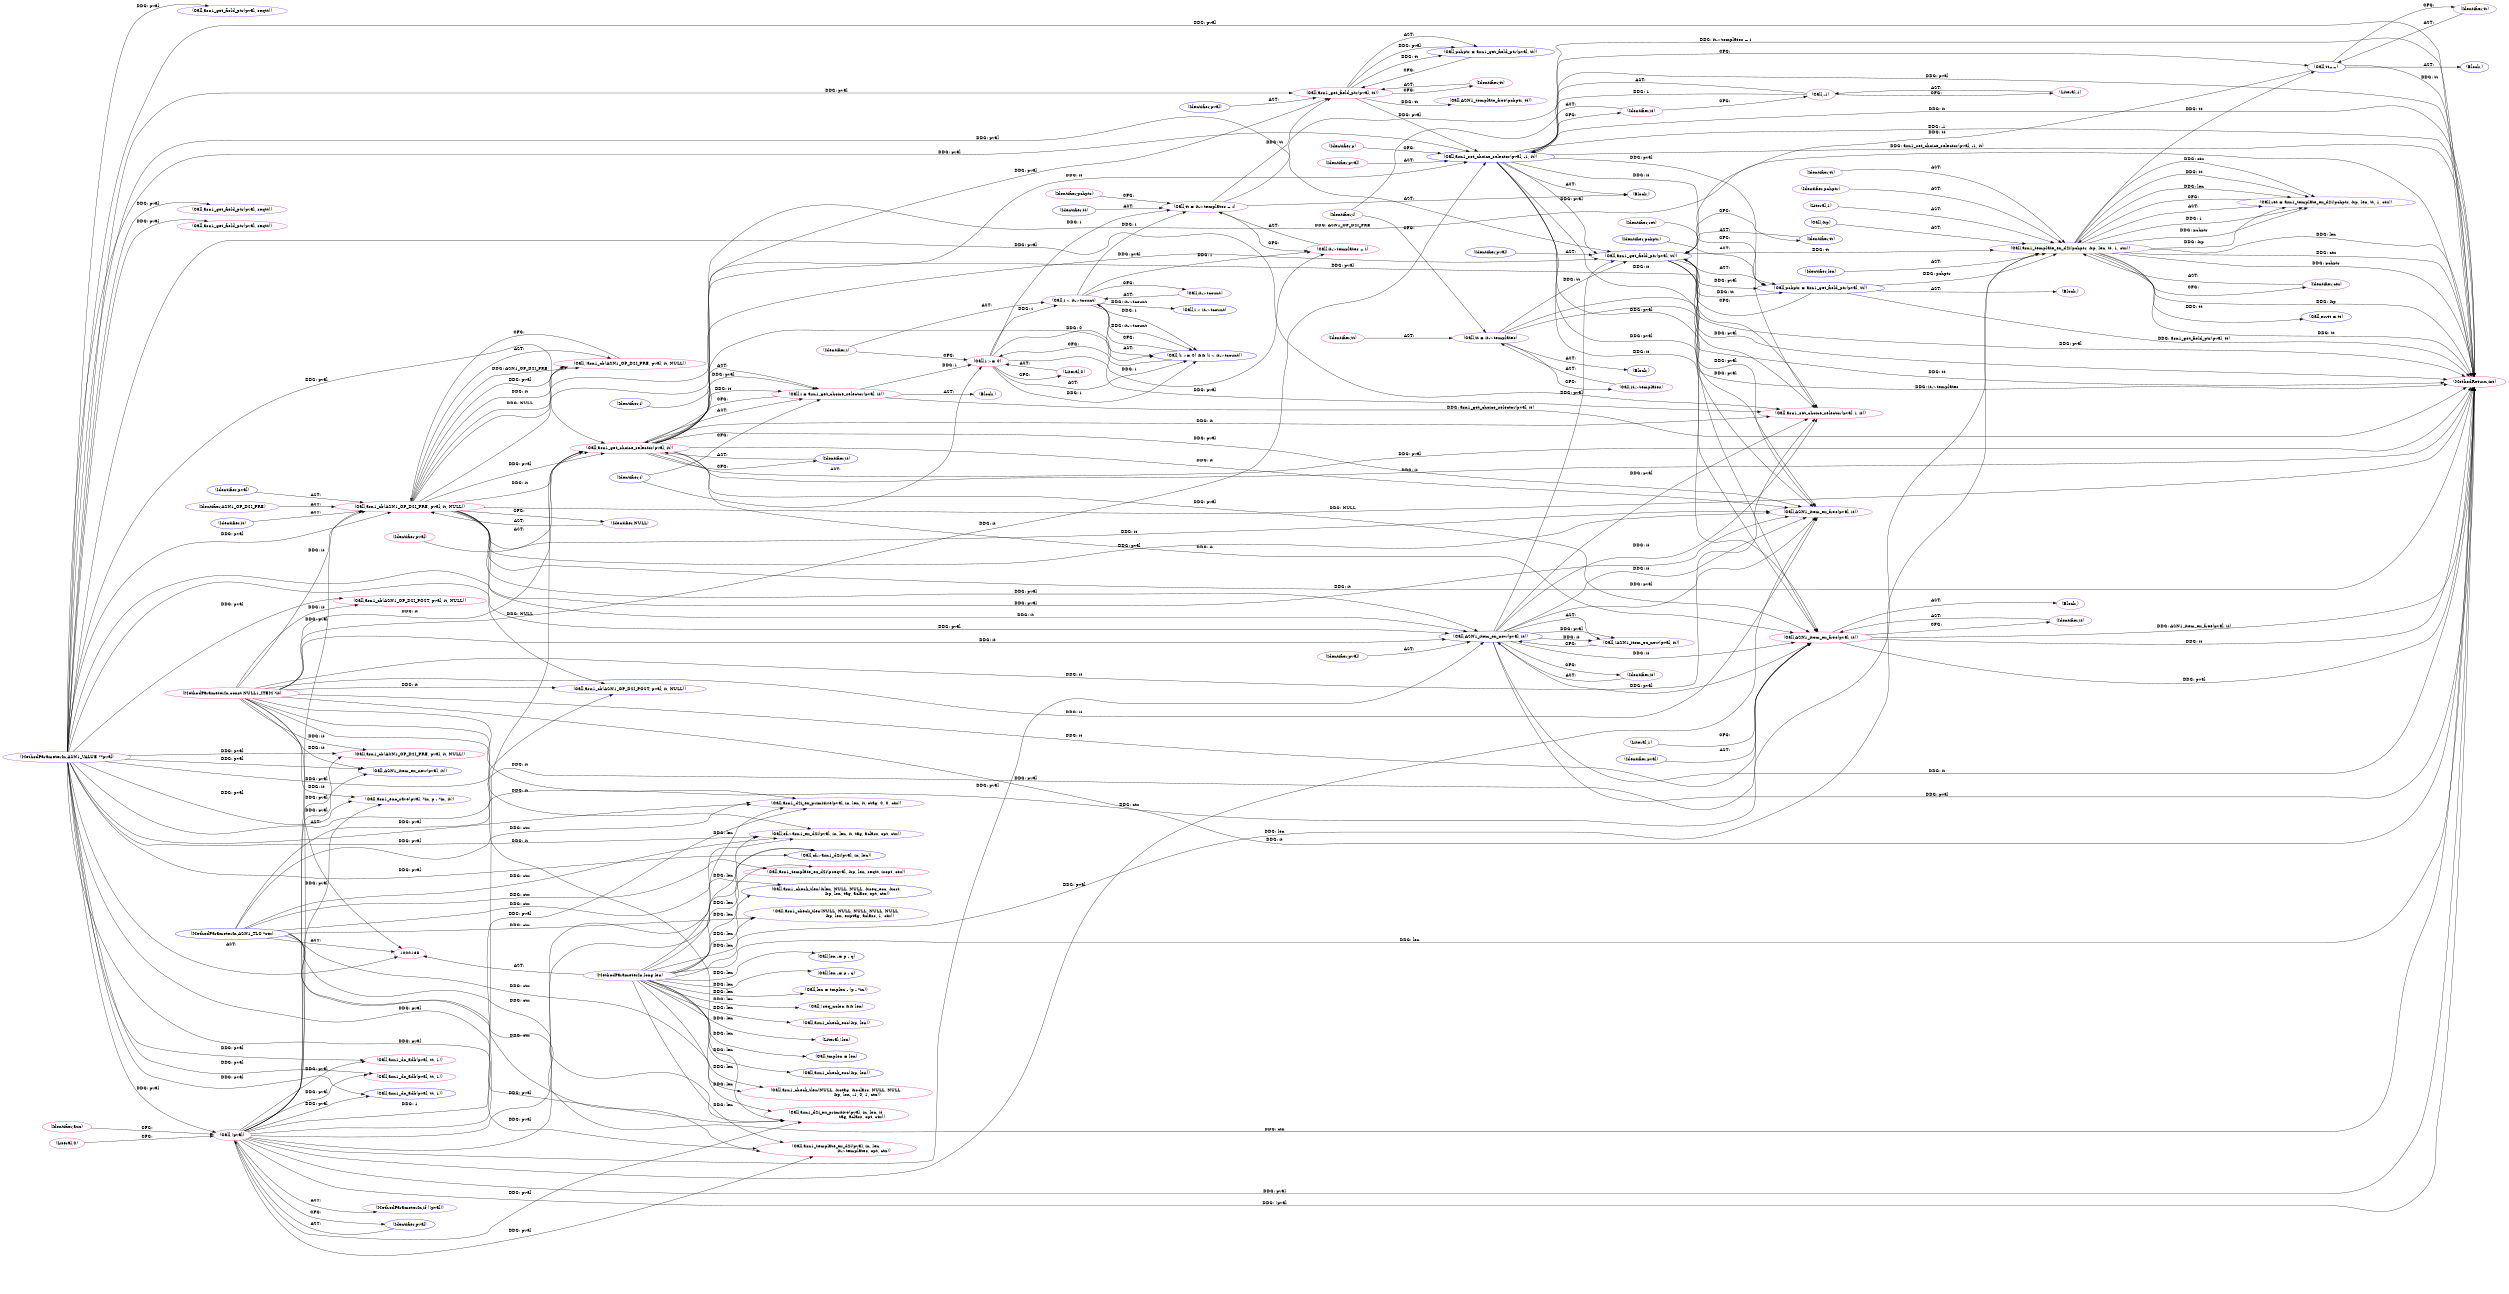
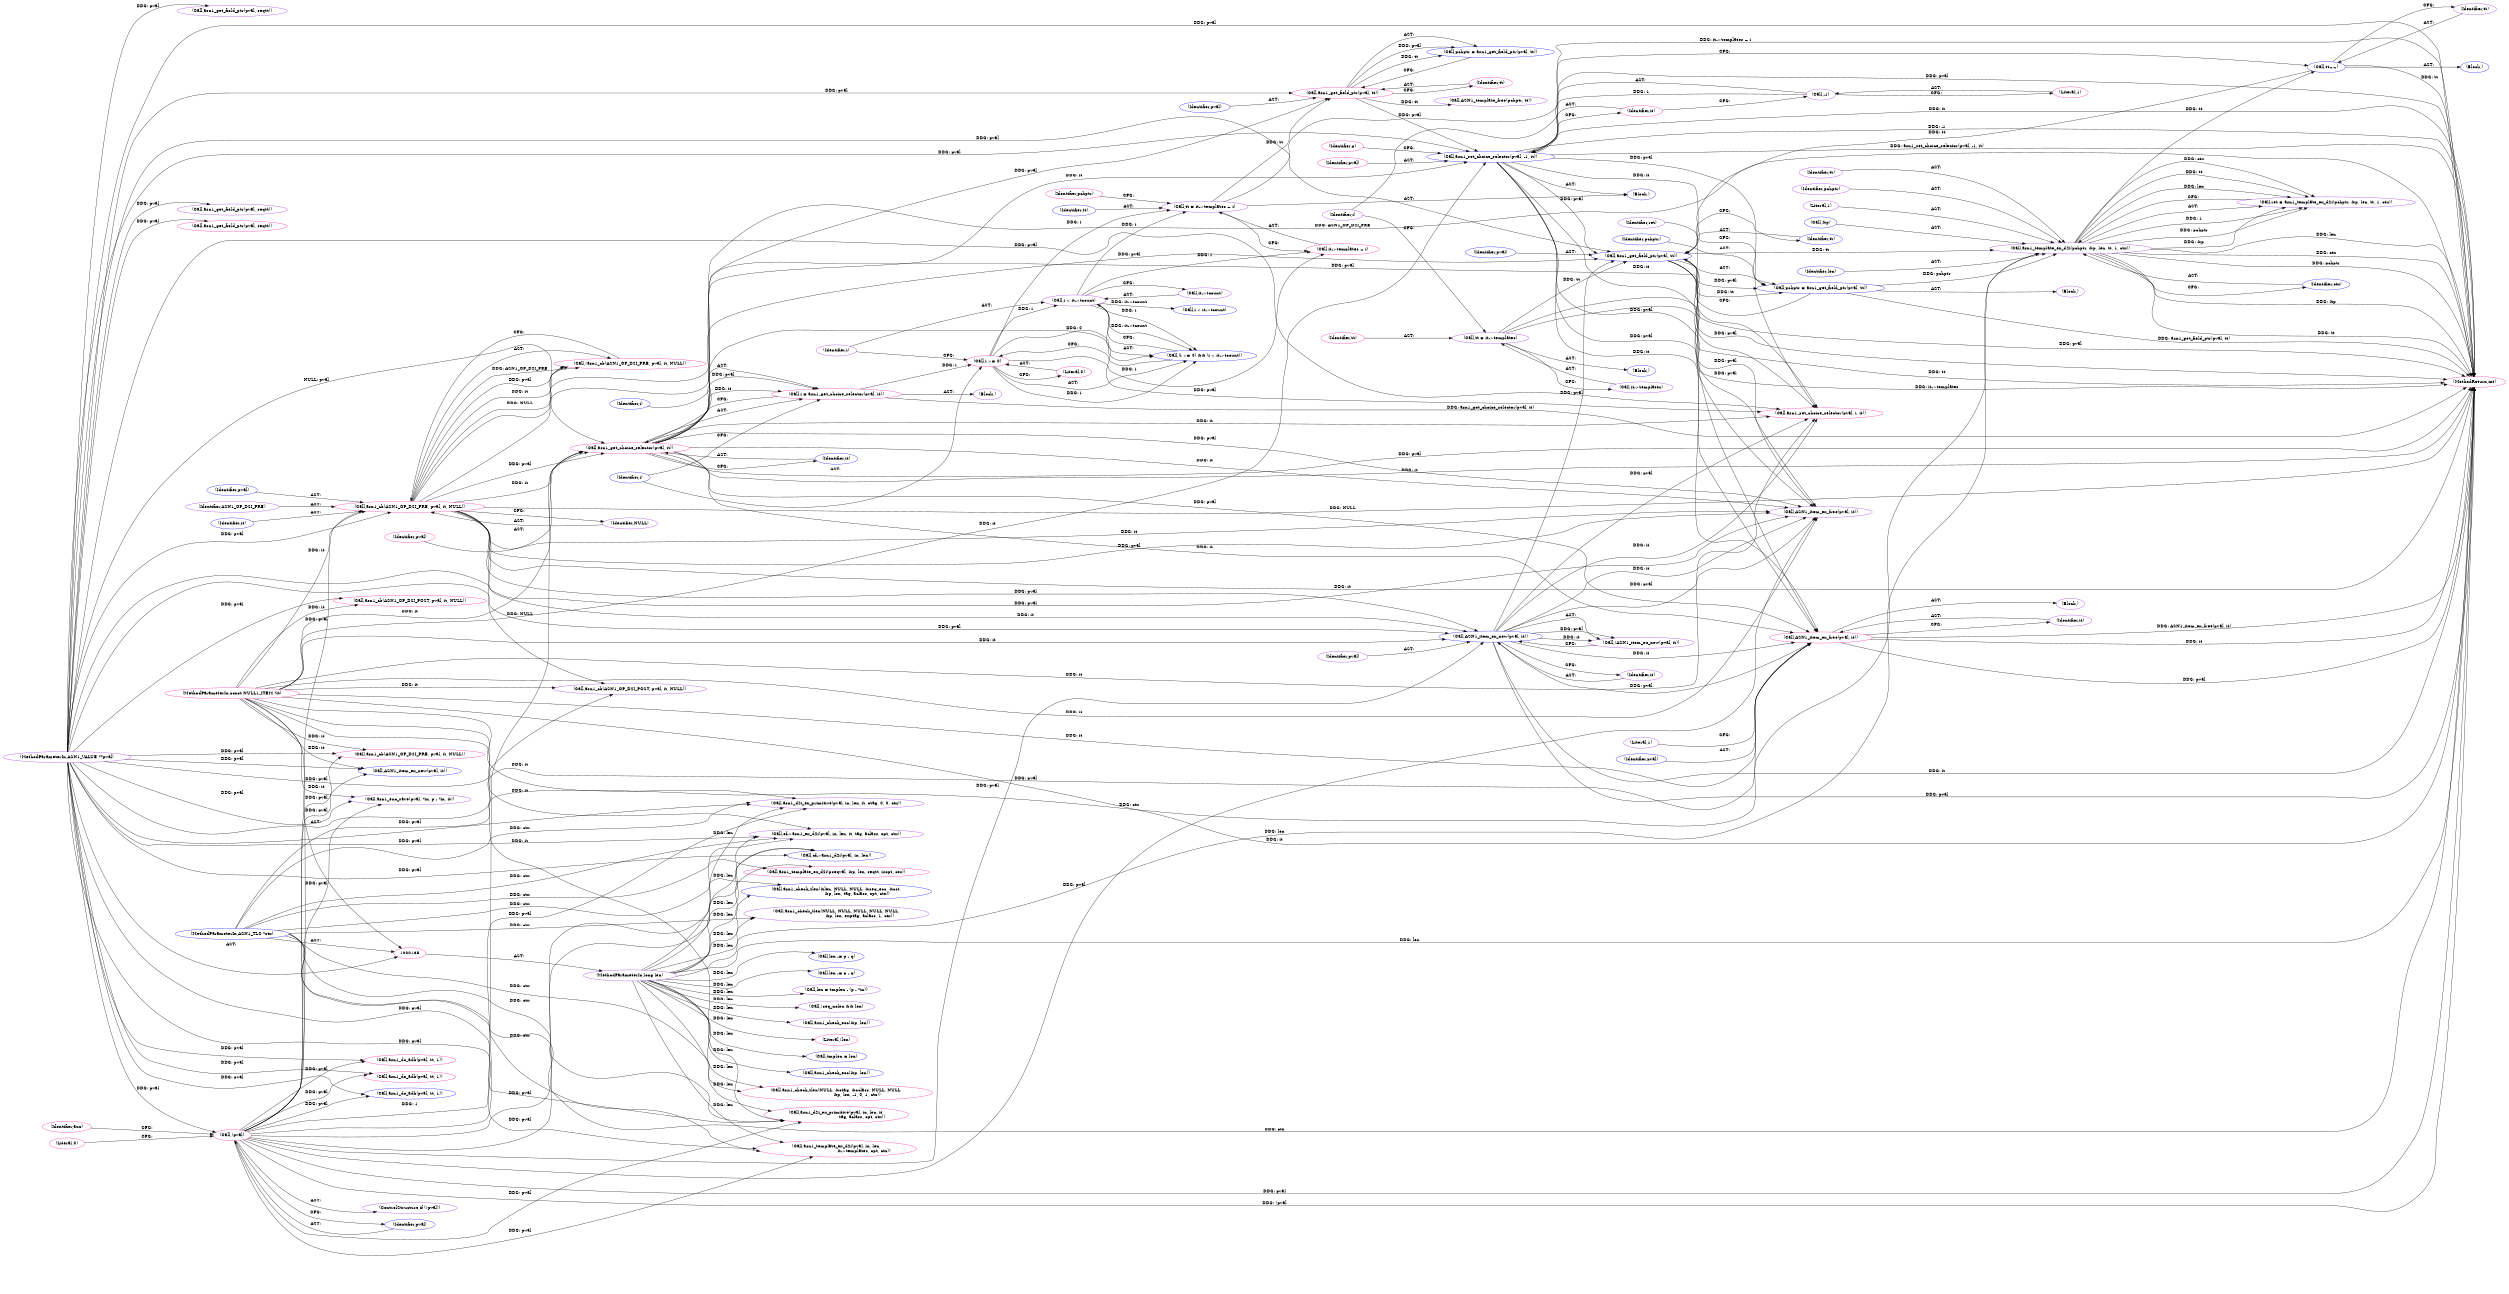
node "(Identifier,ctx)": color purple -> blue
node "(Call,errtt = tt)": removed
edge "(MethodParameterIn,ASN1_VALUE **pval)" -> "(Call,asn1_get_choice_selector(pval, it))": label "DDG: pval" -> "NULL: pval"
edge "(MethodParameterIn,long len)" -> "1000135": reversed
node "(MethodParameterIn,if (!pval))": label "(MethodParameterIn,if (!pval))" -> "(ControlStructure,if (!pval))"
